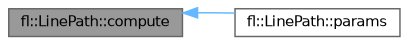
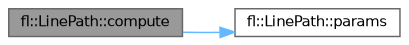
edge "fl::LinePath::params" -> "fl::LinePath::compute": reversed
